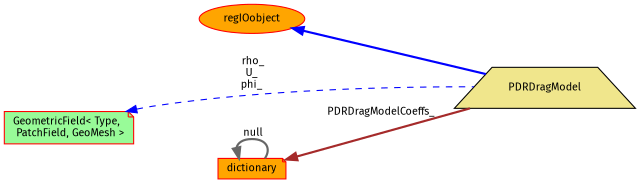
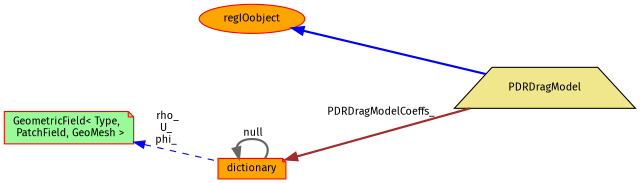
edge "PDRDragModel" -> "GeometricField< Type, PatchField, GeoMesh >": now "dictionary" -> "GeometricField< Type, PatchField, GeoMesh >"
